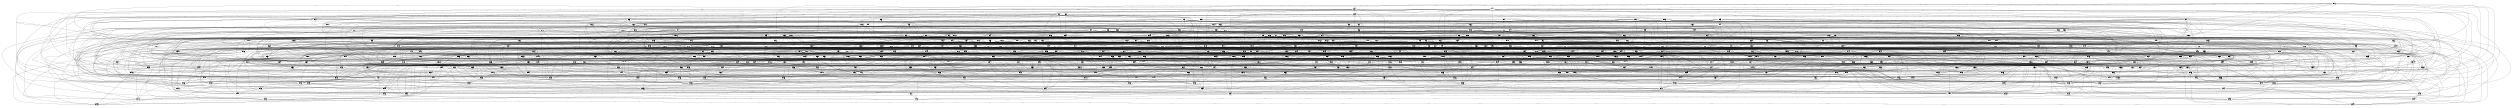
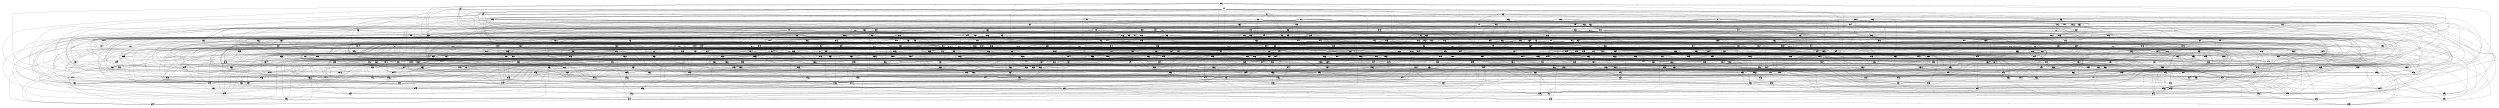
node "n_451": added
